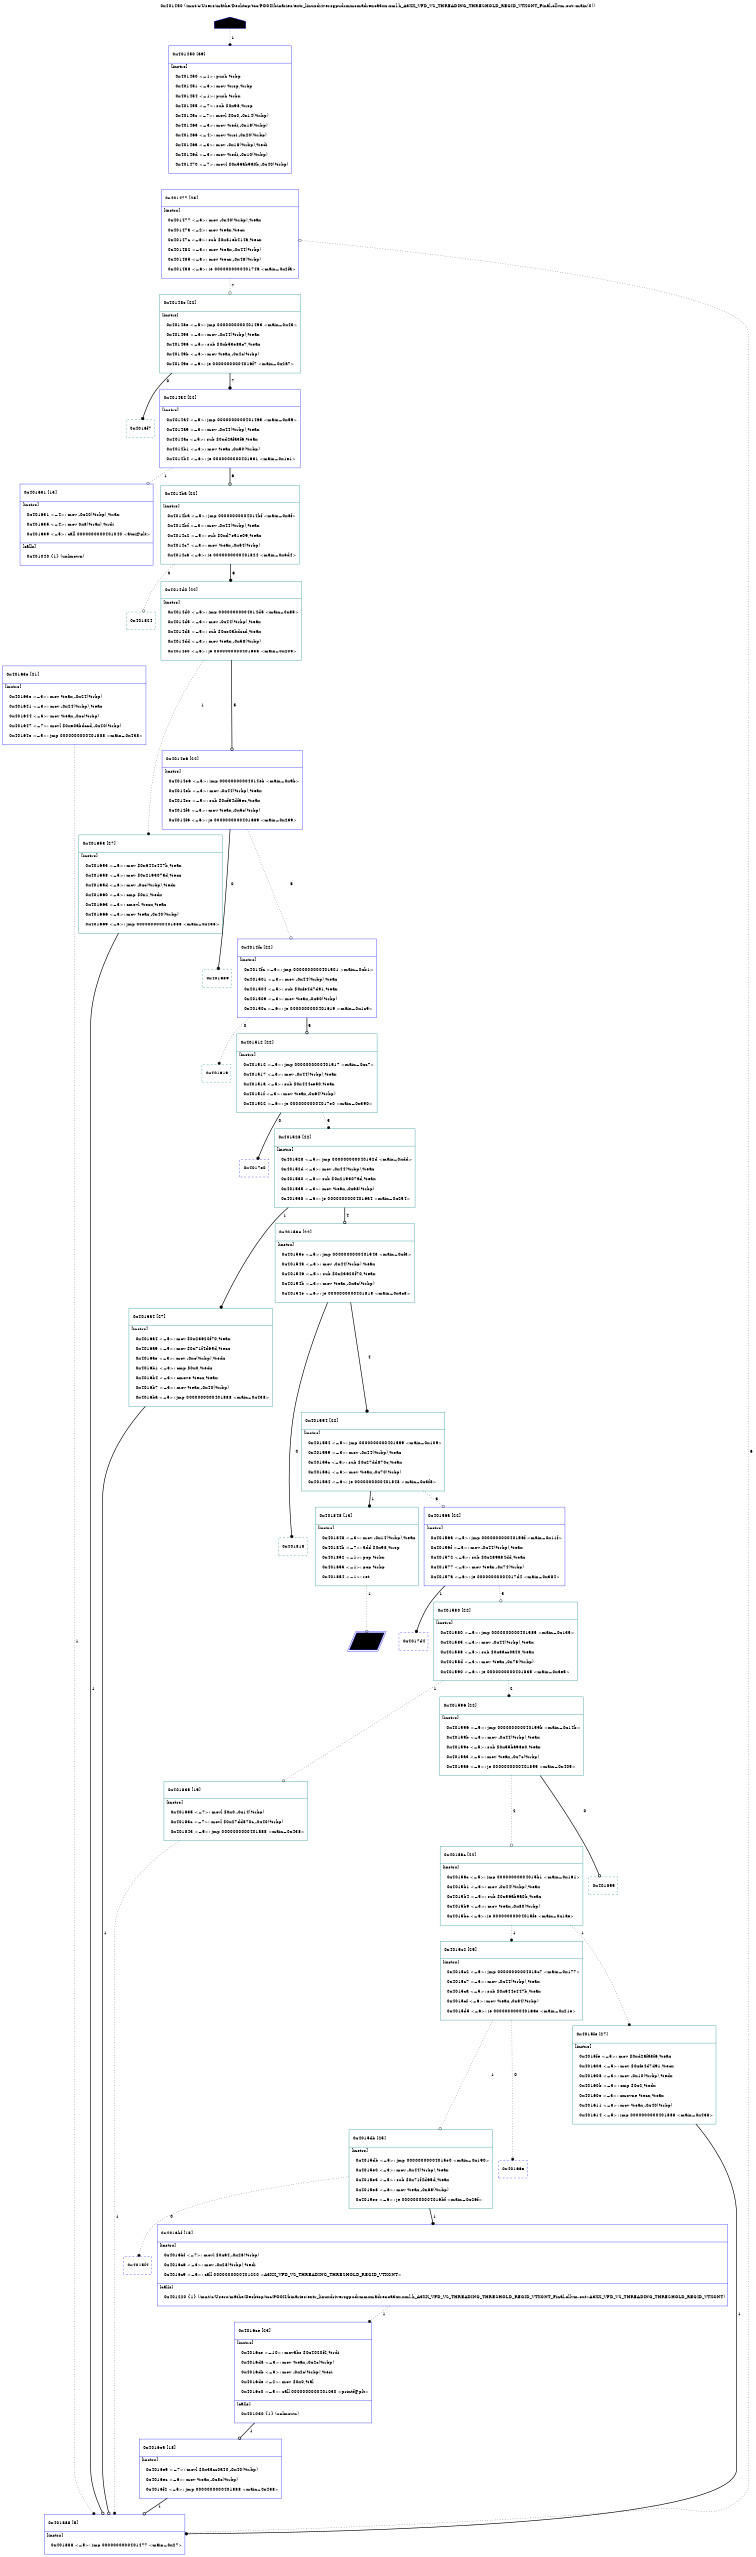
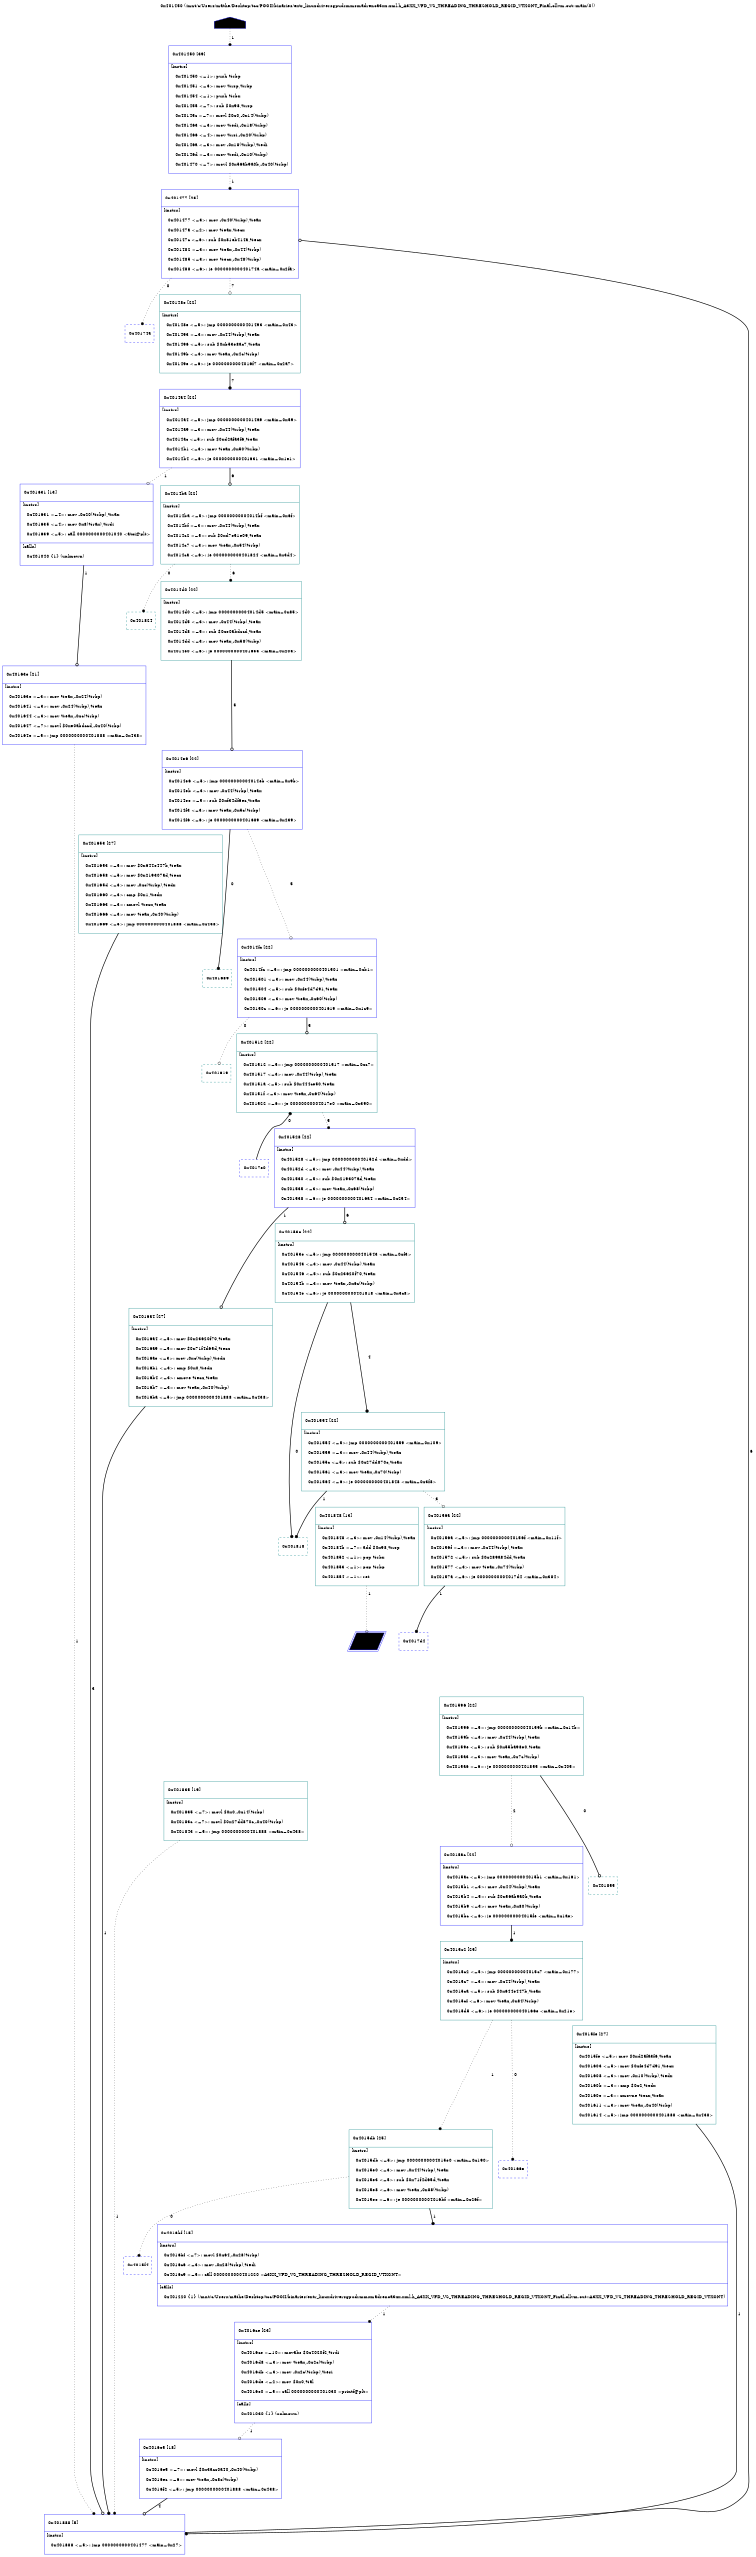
edge "0x401450 [39]" -> "0x401477 [23]": added, label "1"
node "0x40174a": added
node "0x4016f7": removed
edge "0x4014ba [22]" -> "0x4014d0 [22]": style bold -> dotted
edge "0x4014ba [22]" -> "0x401824": arrowhead odot -> dot
edge "0x401631 [13]" -> "0x40163e [21]": added, label "1"
edge "0x4014d0 [22]" -> "0x401653 [27]": removed, label "1"
edge "0x4014fc [22]" -> "0x401619": arrowhead dot -> odot
edge "0x401512 [22]" -> "0x4017e0": reversed
node "0x401528 [22]": color teal -> blue
edge "0x401528 [22]" -> "0x40153e [22]": label " 4" -> " 6"
edge "0x401528 [22]" -> "0x4016a4 [27]": arrowhead dot -> odot
edge "0x401888 [5]" -> "0x401477 [23]": style dotted -> bold
edge "0x401554 [22]" -> "0x401848 [13]": now "0x401554 [22]" -> "0x401818"
node "0x40156a [22]": color blue -> teal
node "0x401580 [22]": removed
edge "0x401653 [27]" -> "0x401888 [5]": label " 1" -> " 3"
node "0x4015ac [22]": color teal -> blue
edge "0x4015ac [22]" -> "0x4015c2 [25]": style dotted -> bold
edge "0x4016a4 [27]" -> "0x401888 [5]": arrowhead odot -> dot
edge "0x4015ac [22]" -> "0x4015fe [27]": removed, label "1"
edge "0x4015c2 [25]" -> "0x4015db [25]": arrowhead odot -> dot
edge "0x4016ce [23]" -> "0x4016e5 [18]": style bold -> dotted
edge "0x4016e5 [18]" -> "0x401888 [5]": label " 1" -> " 4"
